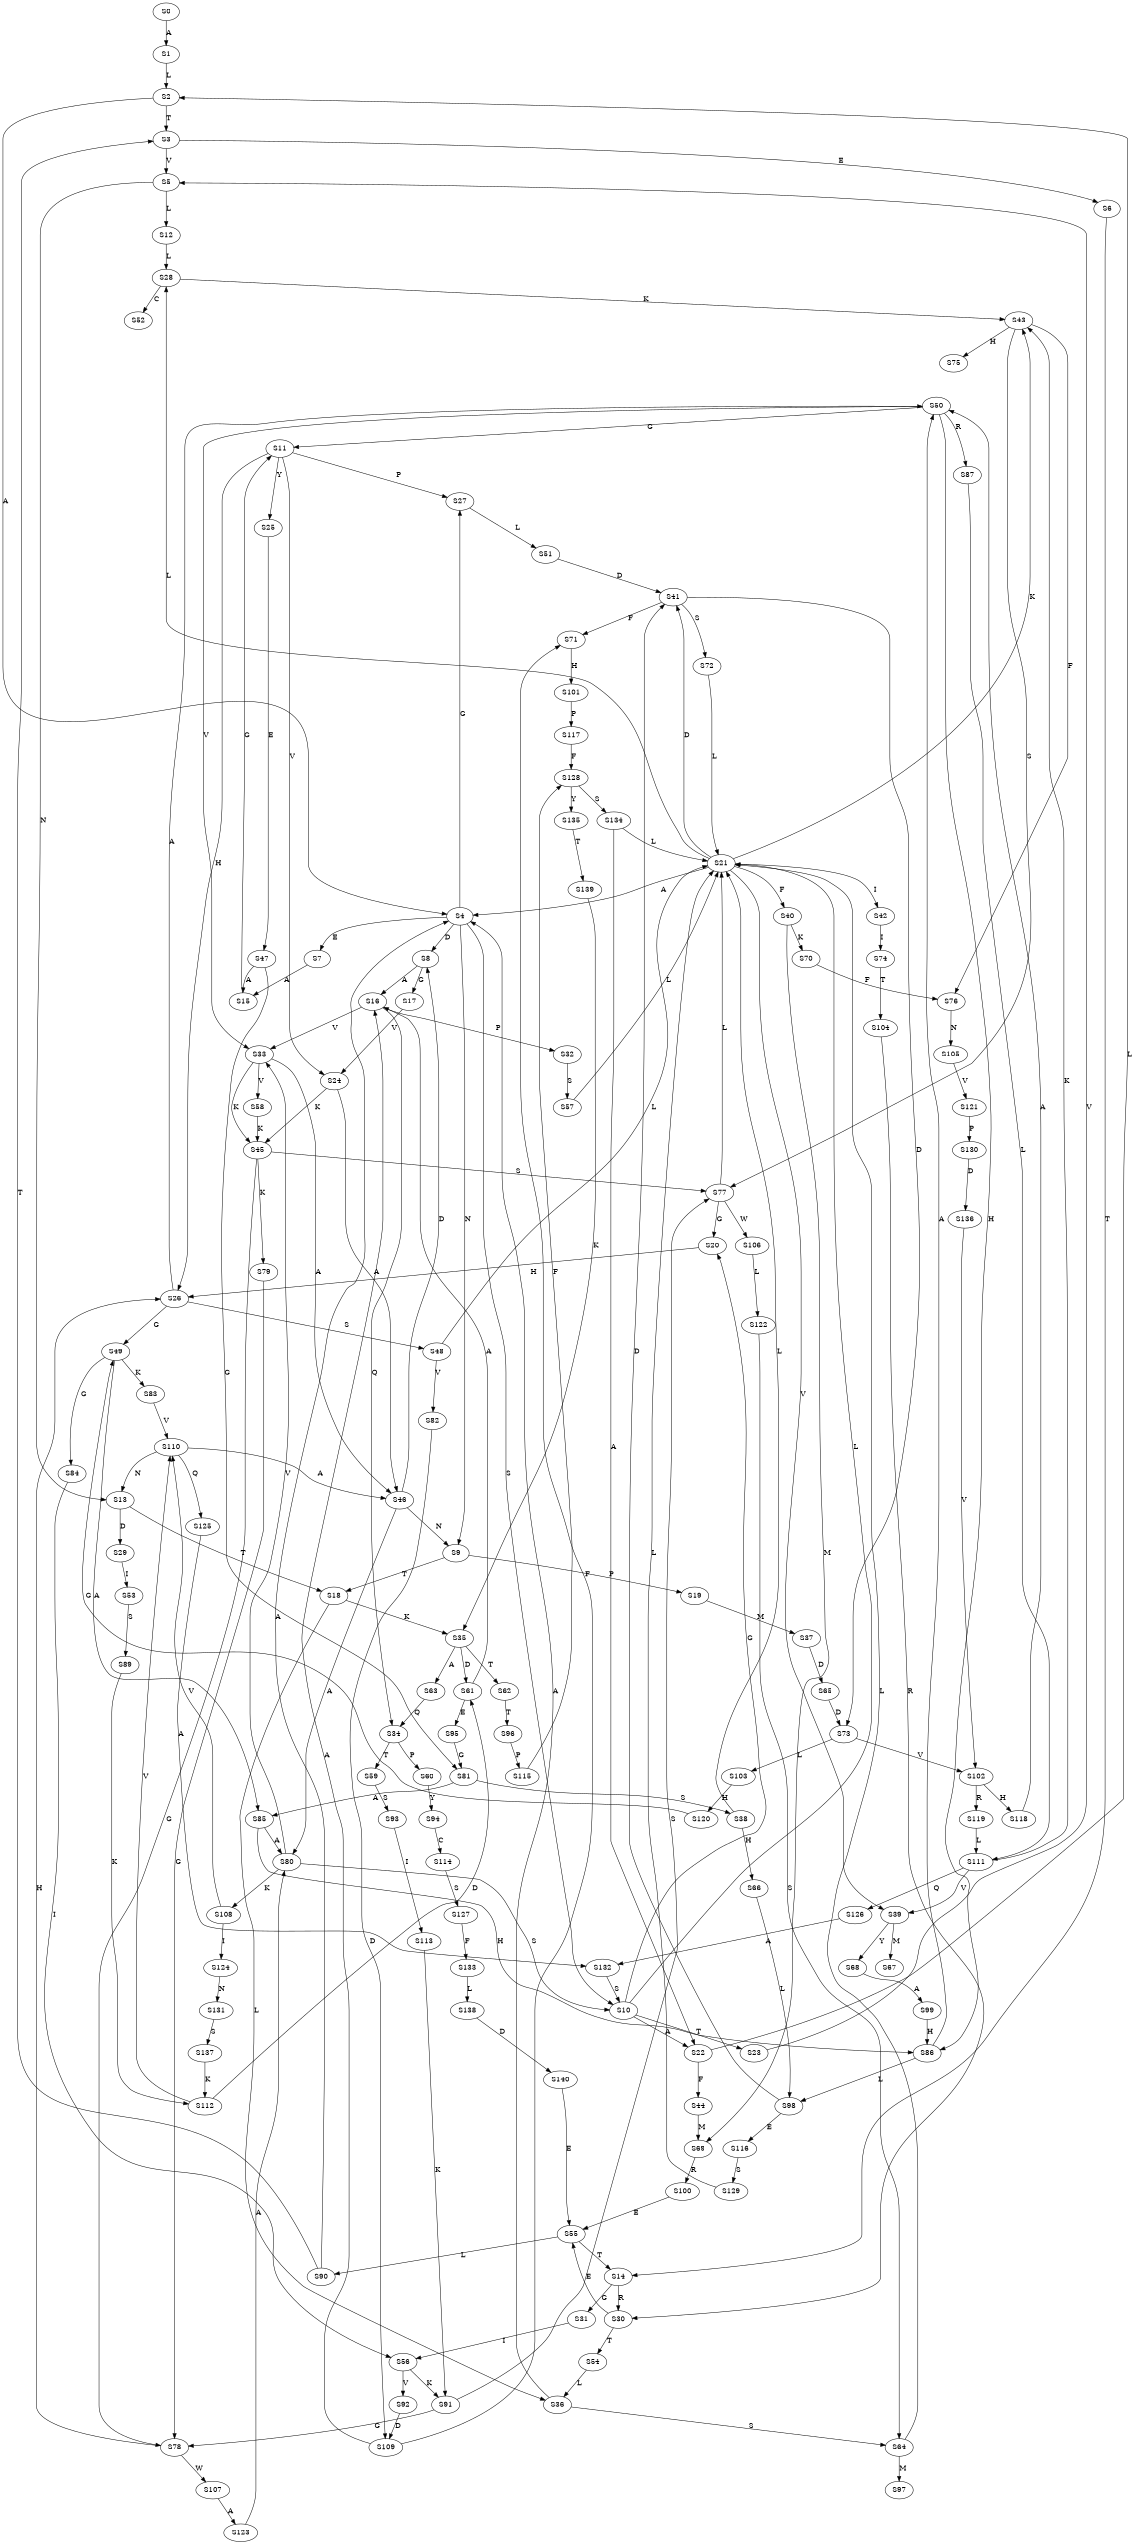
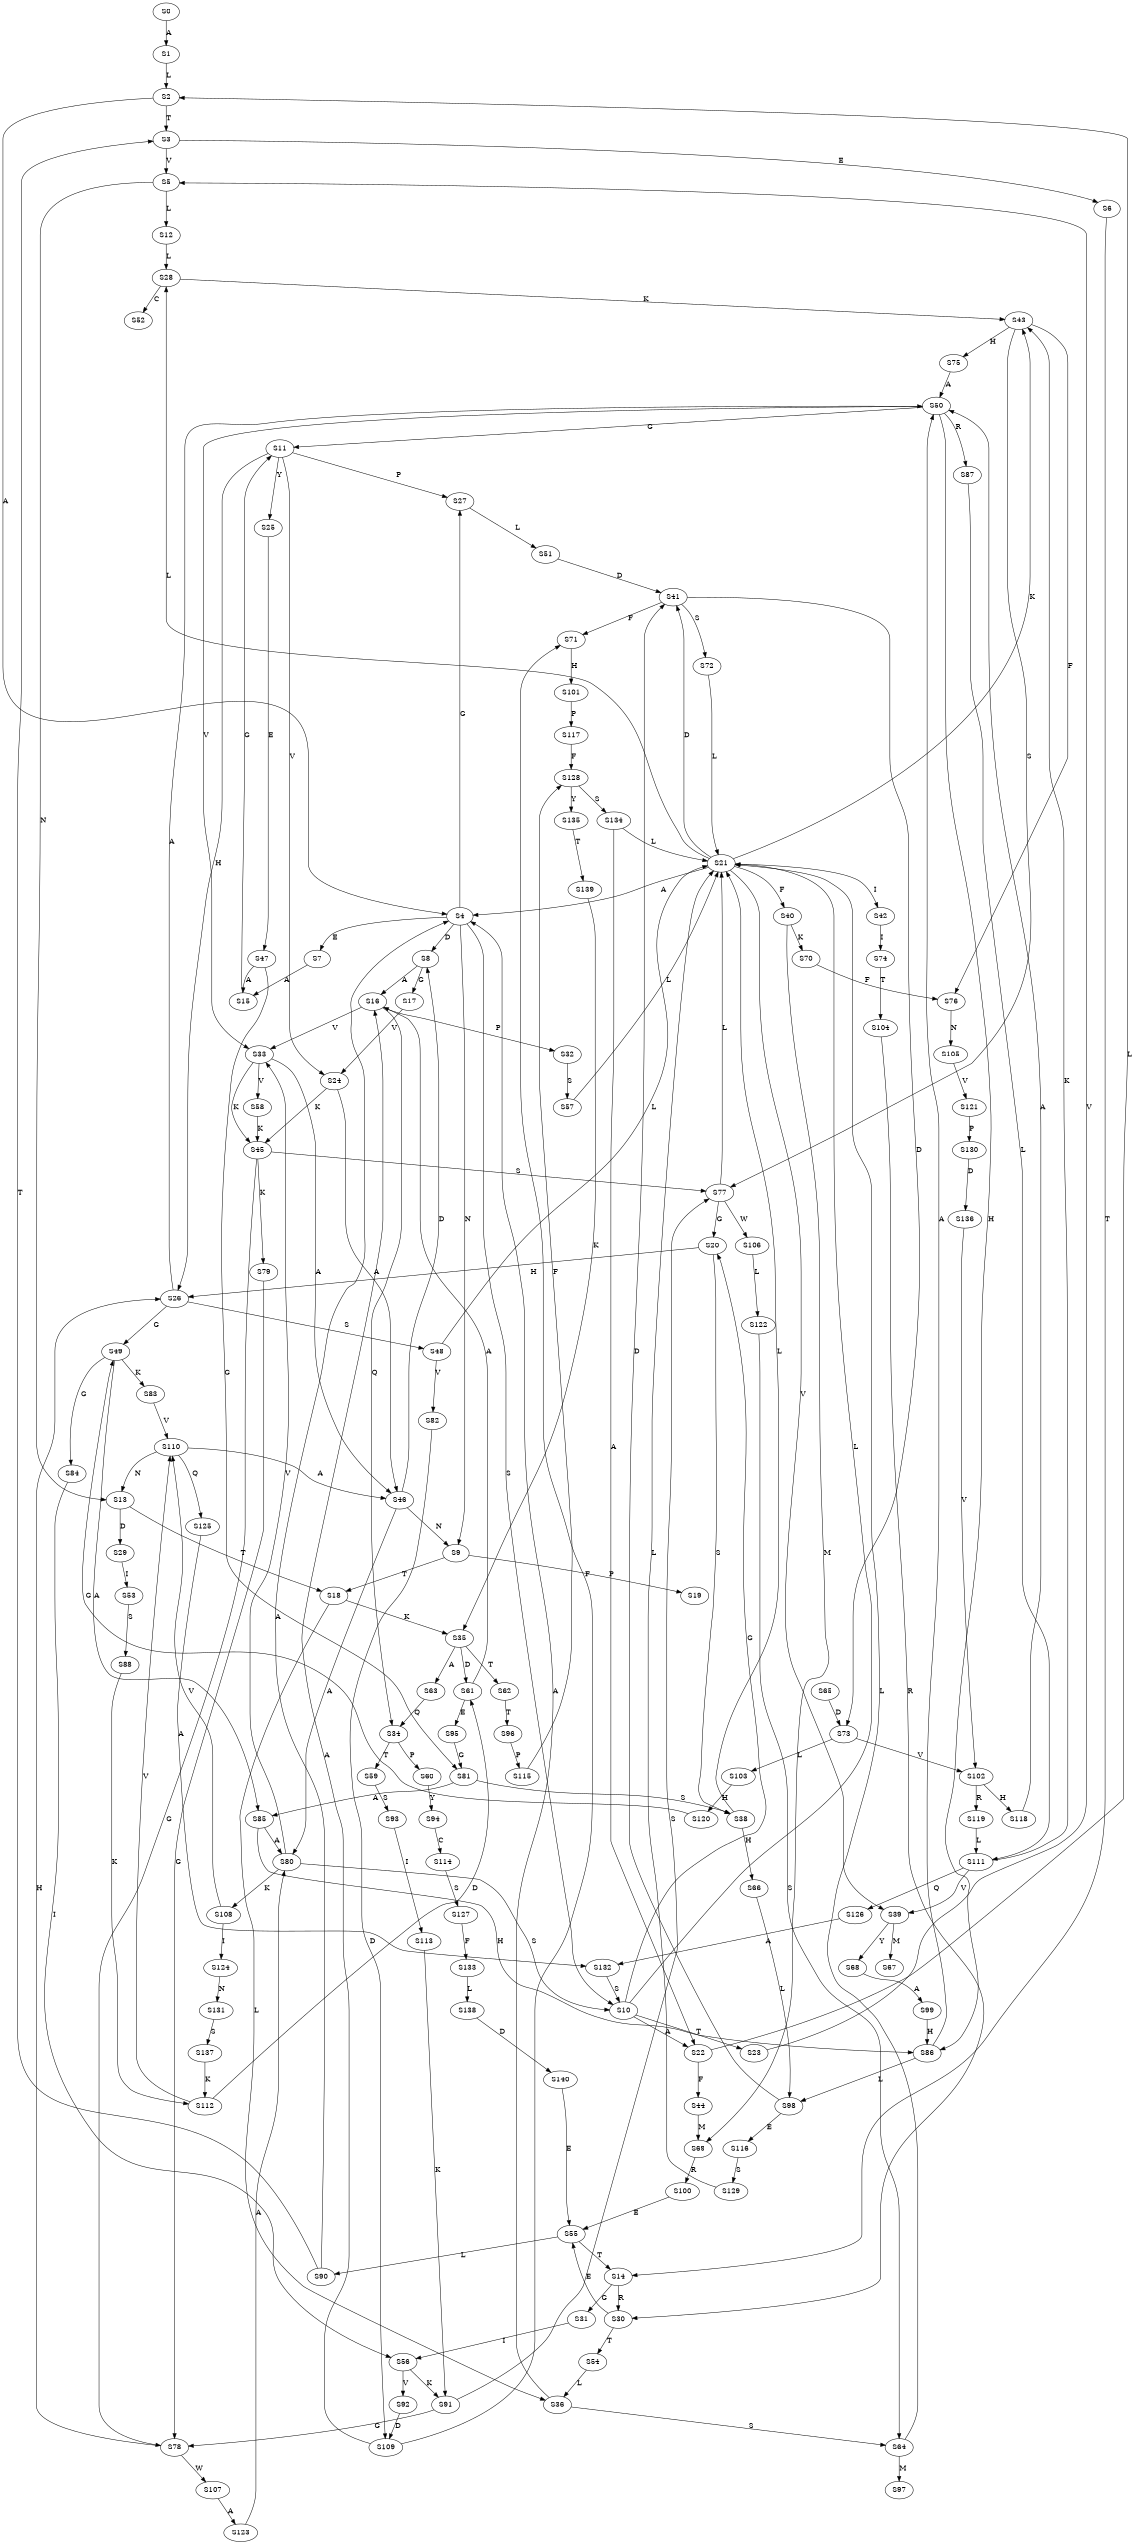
edge "S75" -> "S50": added, label "A"
edge "S20" -> "S38": added, label "S"
node "S37": removed
node "S89": label "S89" -> "S88"
